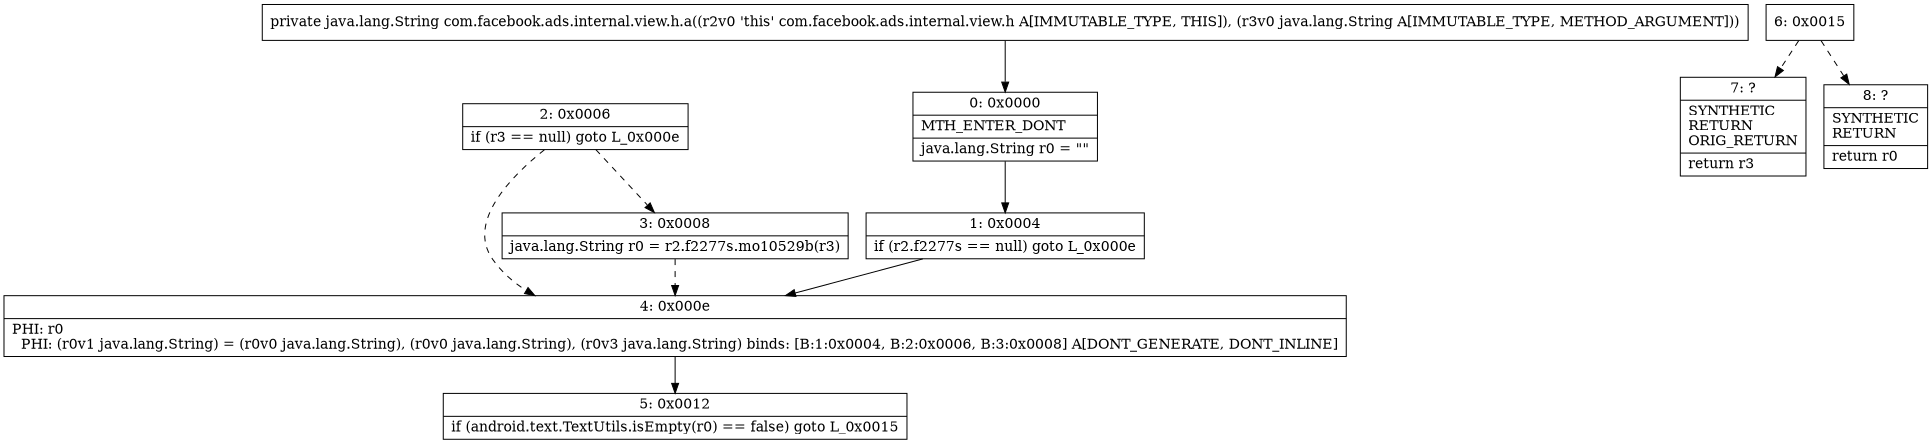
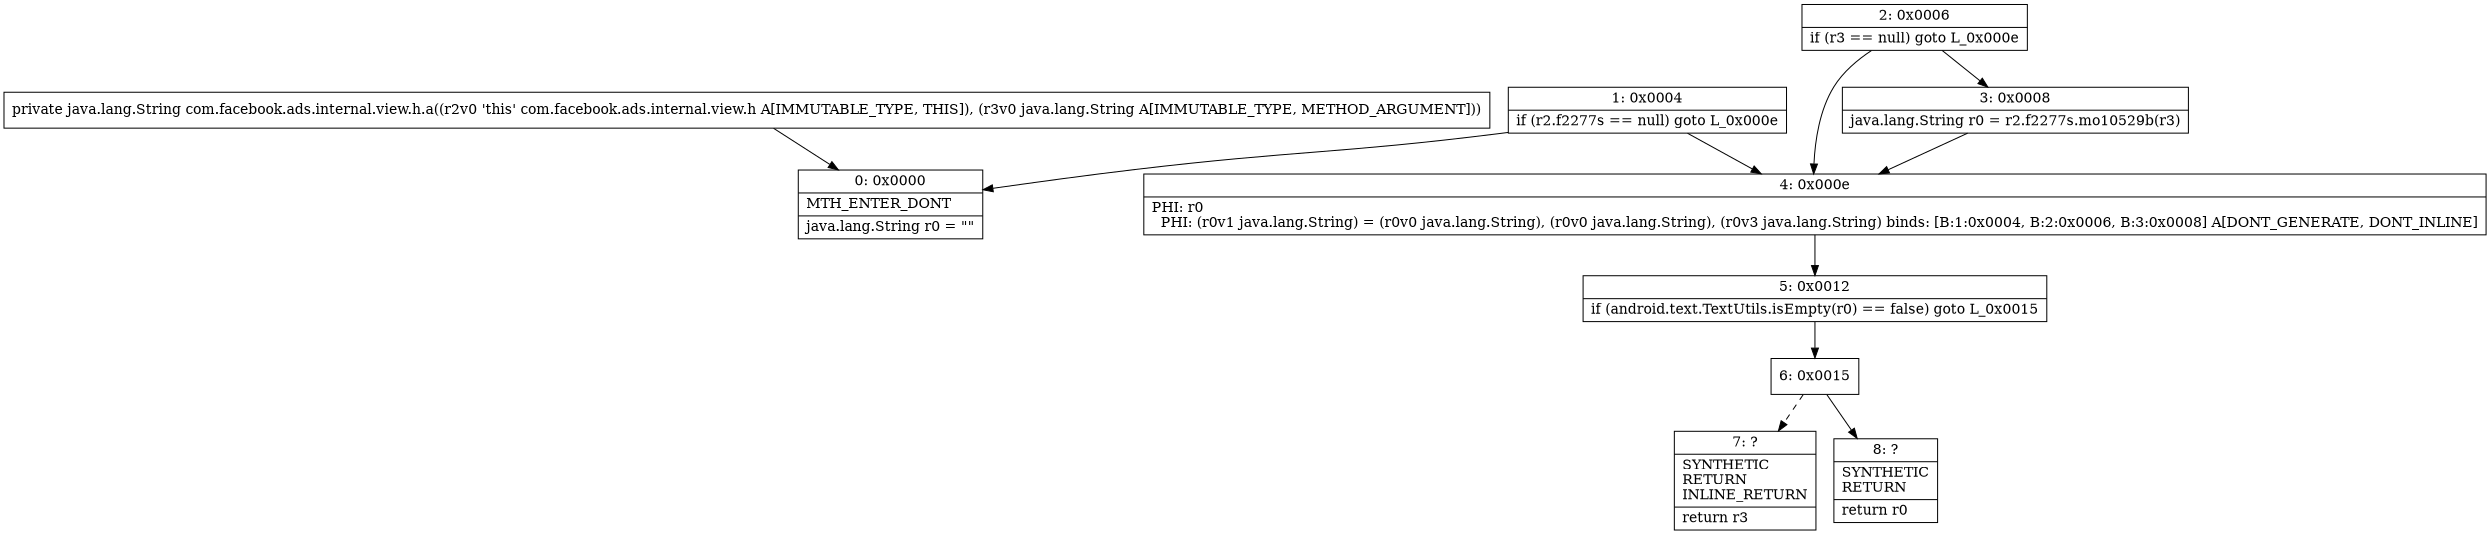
edge "6: 0x0015" -> "8: ?": style dashed -> solid
node "7: ?": text "ORIG_RETURN" -> "INLINE_RETURN"
edge "2: 0x0006" -> "3: 0x0008": style dashed -> solid
edge "0: 0x0000" -> "1: 0x0004": reversed
edge "2: 0x0006" -> "4: 0x000e": style dashed -> solid
edge "3: 0x0008" -> "4: 0x000e": style dashed -> solid
edge "5: 0x0012" -> "6: 0x0015": added
